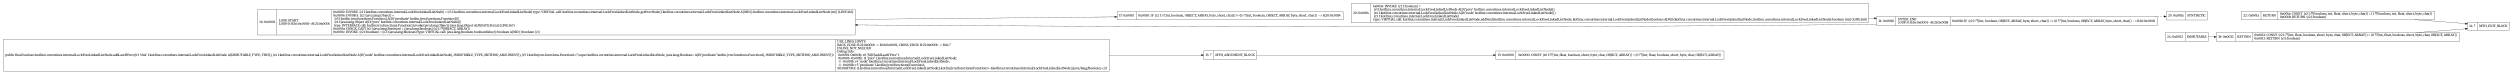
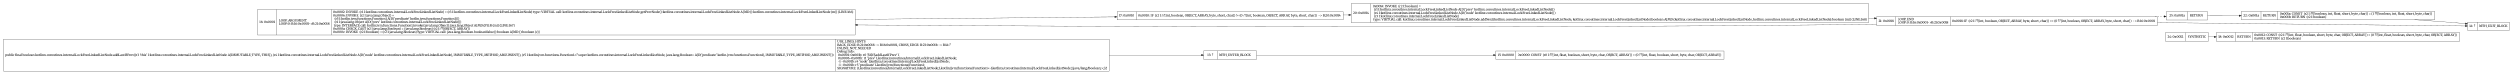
node "20: 0x0014": text "4x0014: INVOKE  (r2 I:boolean) =" -> "0x0014: INVOKE  (r2 I:boolean) ="
edge "17: 0x0010" -> "20: 0x0014": added
node "25: 0x001a": text "SYNTHETIC" -> "RETURN"
edge "25: 0x001a" -> "22: 0x001a": added
node "21: 0x0018": text "ENTER_END" -> "LOOP_END"
node "16: 0x0001": text "LOOP_START" -> "LOOP_ARGUMENT"
edge "18: 0x0012" -> "14: ?": now "21: 0x0018" -> "14: ?"
node "24: 0x0012": text "IMMUTABLE" -> "SYNTHETIC"
node "18: 0x0012": text "0x0013: RETURN  (r1 I:boolean)" -> "0x0013: RETURN  (r2 I:boolean)"
node "13: ?": text "MTH_ARGUMENT_BLOCK" -> "MTH_ENTER_BLOCK"
